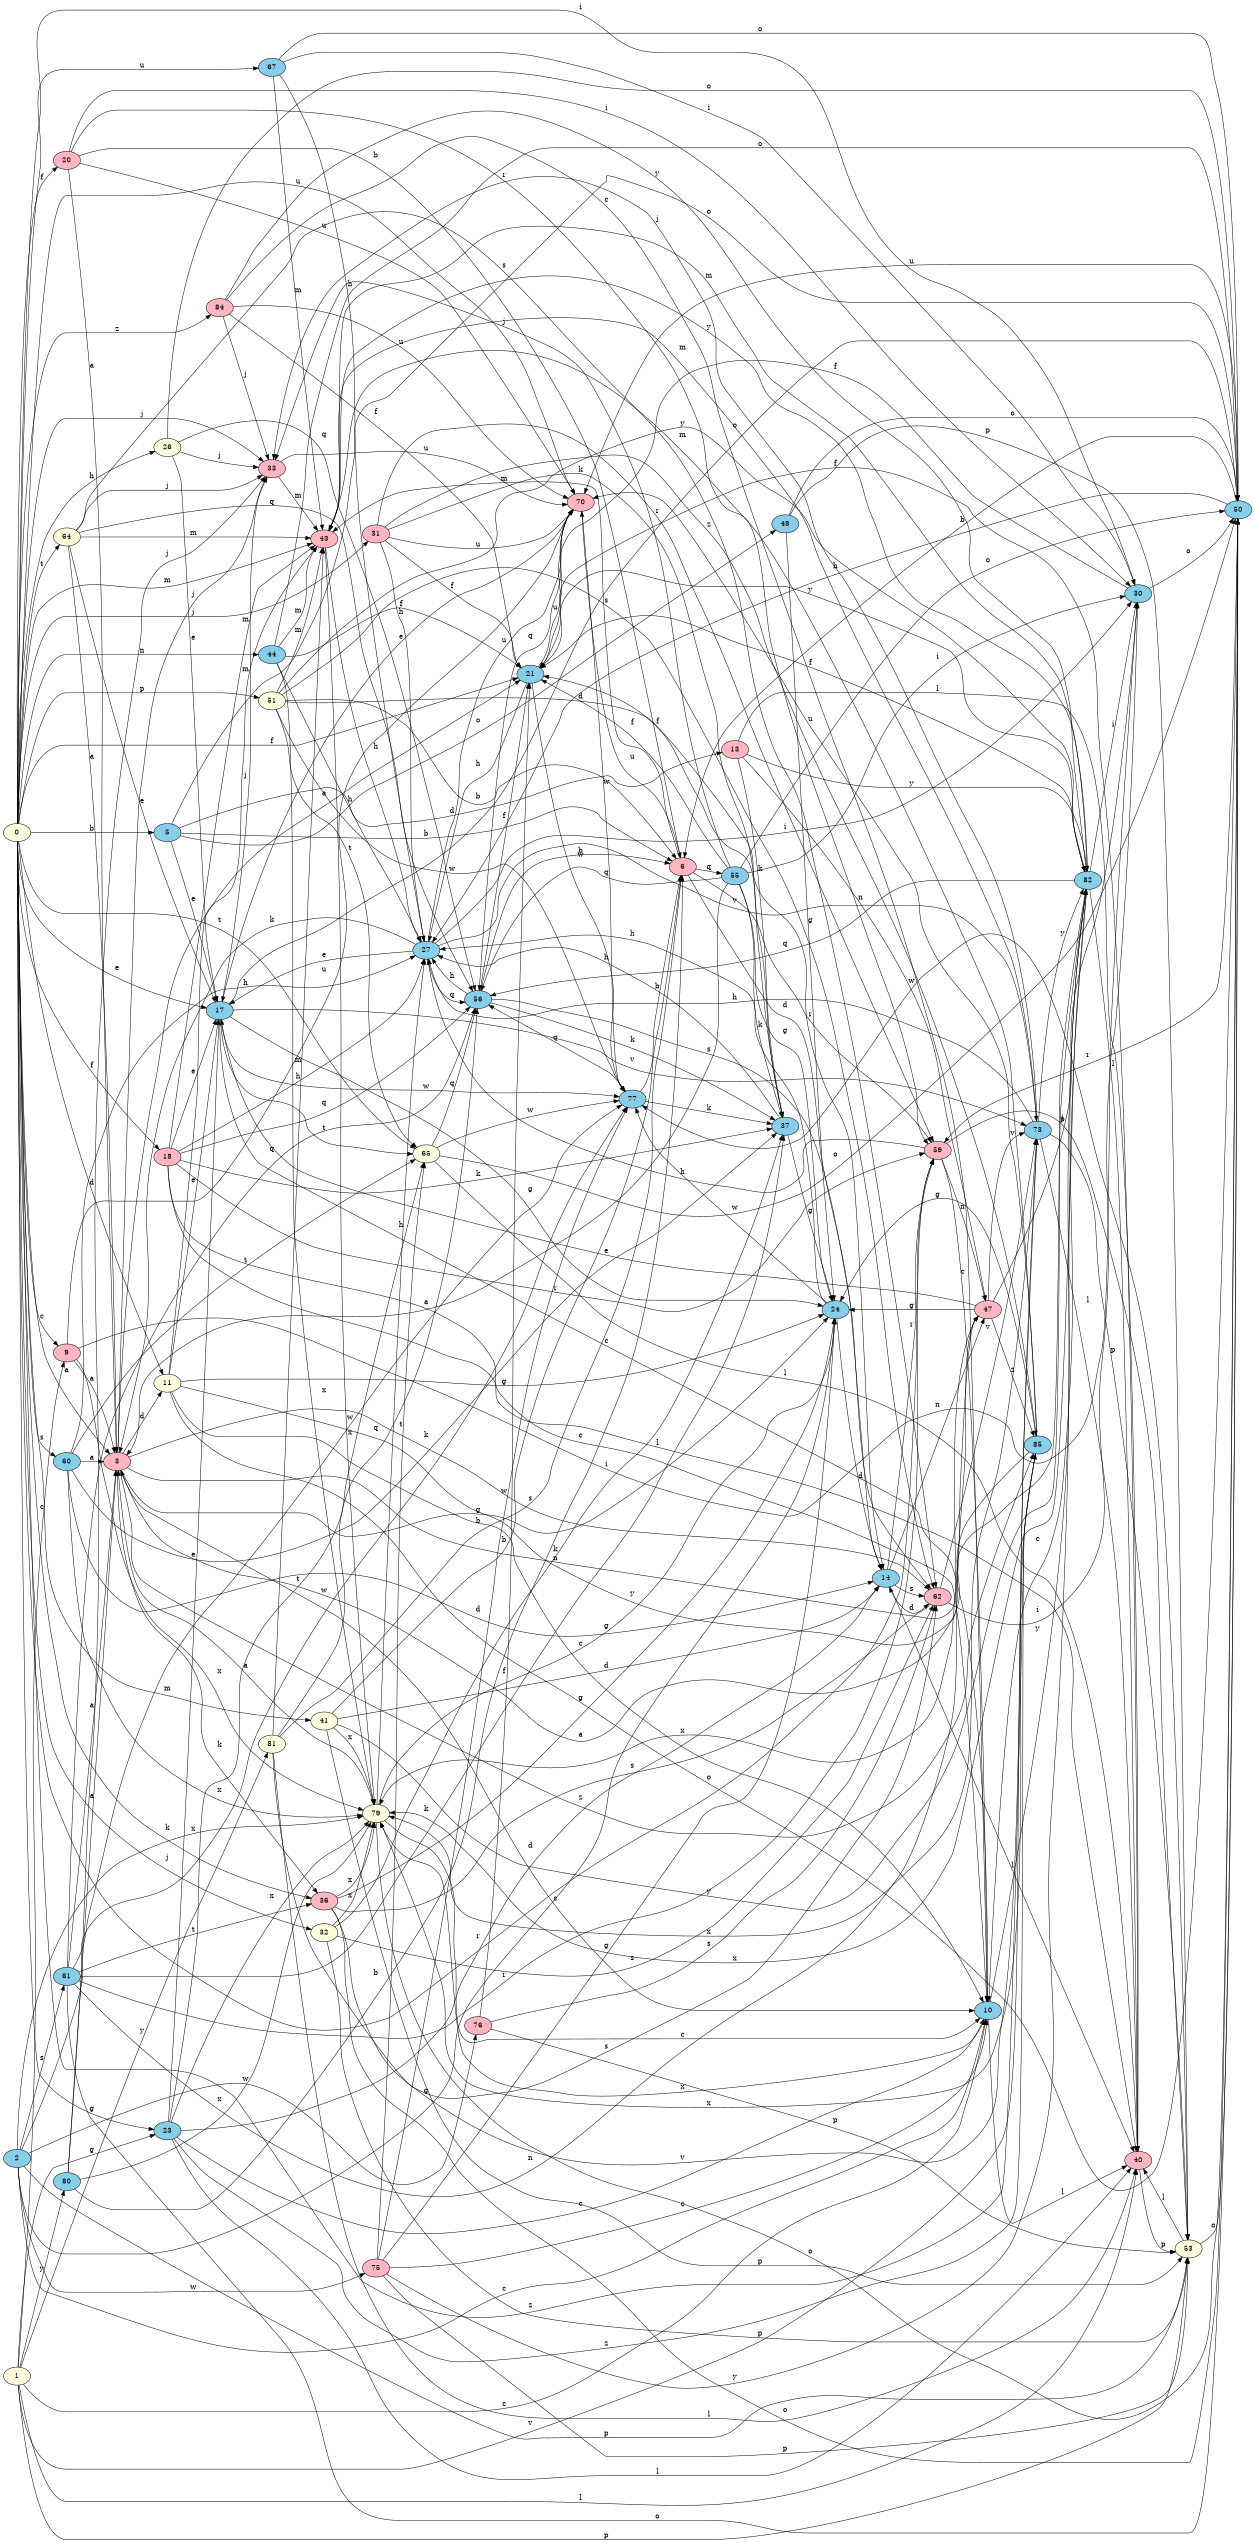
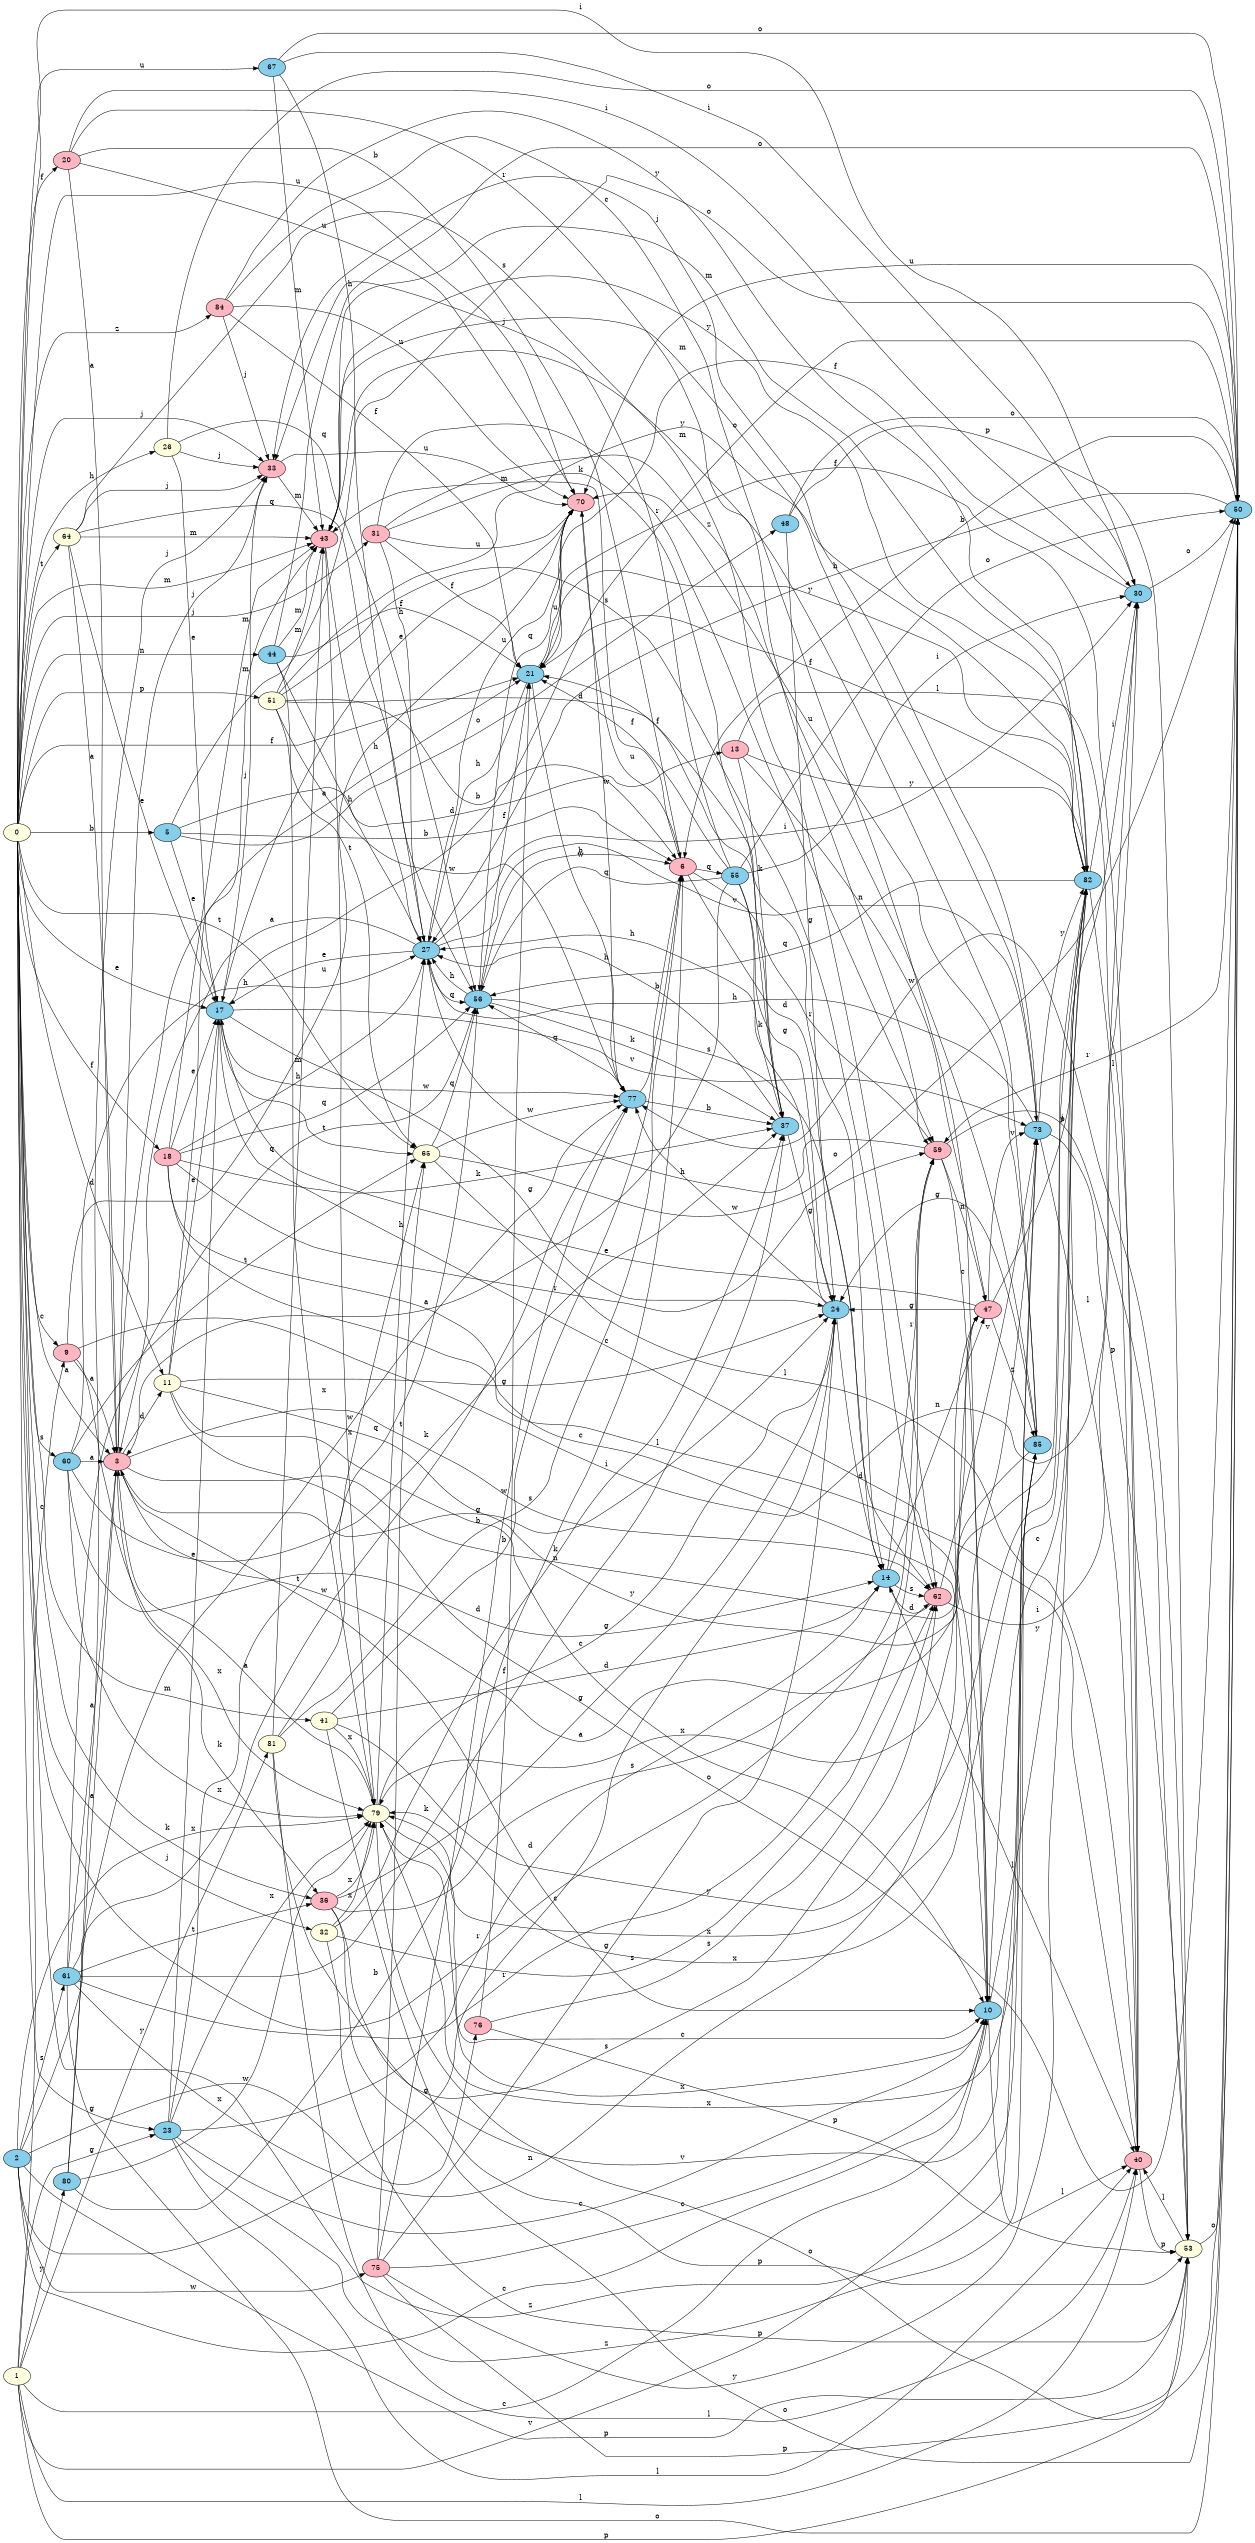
edge "27" -> "3": label "k" -> "a"
edge "77" -> "37": label "k" -> "b"
edge "3" -> "85": removed, label "z"
